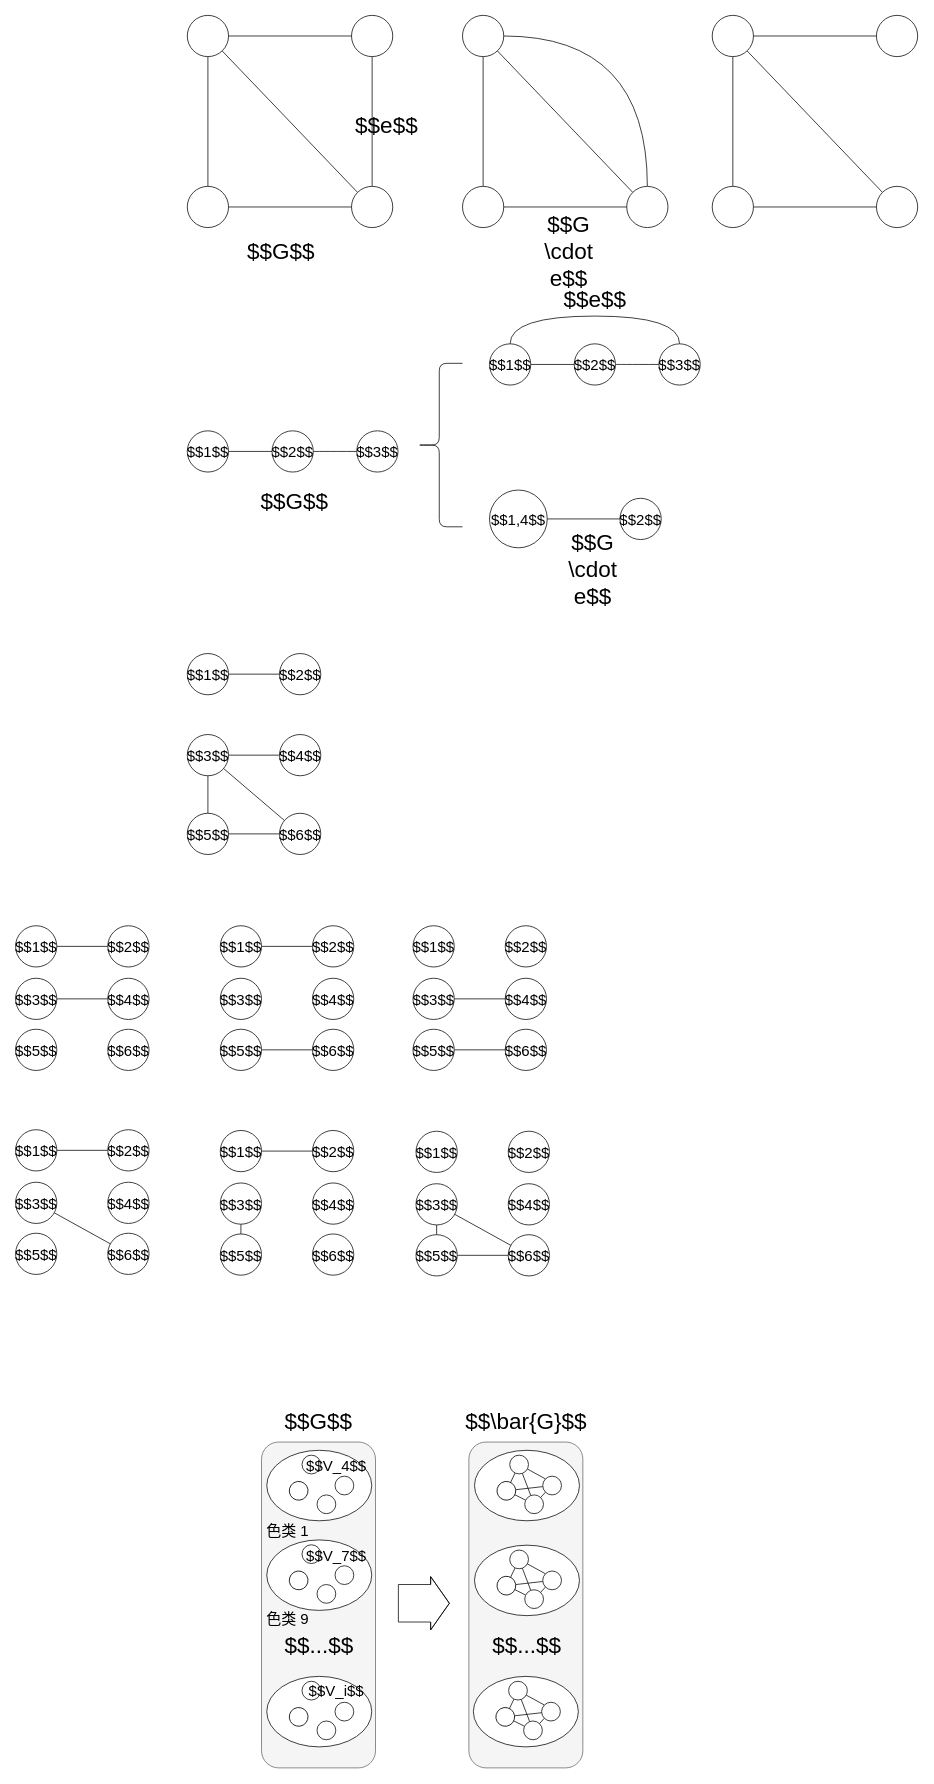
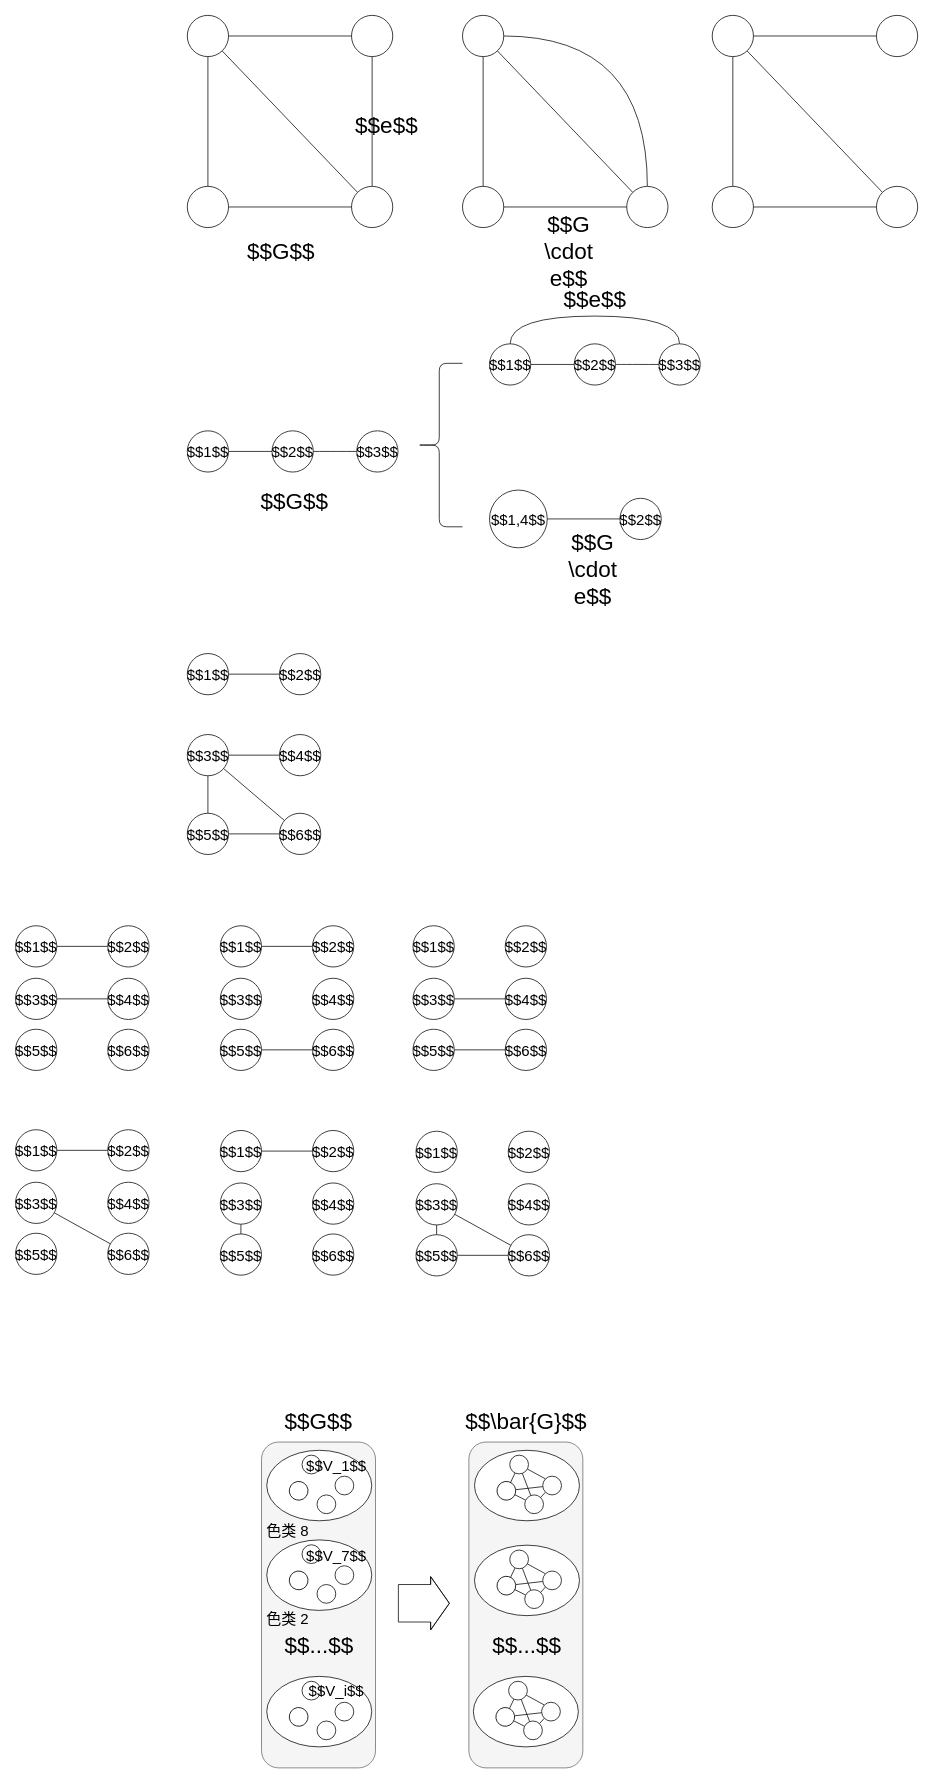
node "$$V_4$$": label "$$V_4$$" -> "$$V_1$$"
node "色类 1": label "色类 1" -> "色类 8"
node "色类 9": label "色类 9" -> "色类 2"
